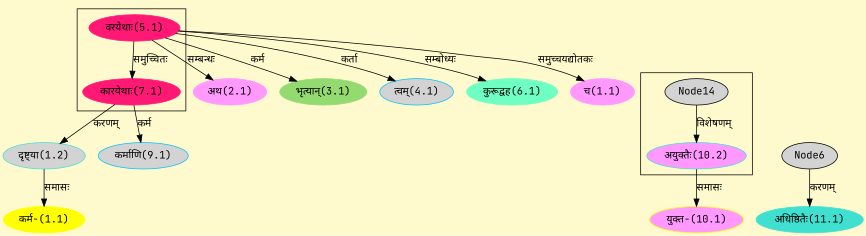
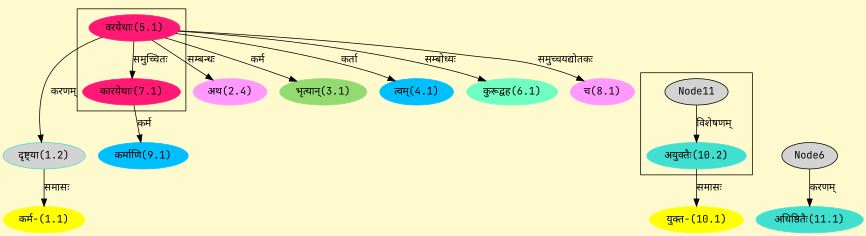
node "अथ(2.1)": label "अथ(2.1)" -> "अथ(2.4)"
node "त्वम्(4.1)": fillcolor lightgrey -> #00bfff
node "च(1.1)": label "च(1.1)" -> "च(8.1)"
node "Node14": label "Node14" -> "Node11"
edge "कारयेथाः(7.1)" -> "दृष्ट्या(1.2)": now "वरयेथाः(5.1)" -> "दृष्ट्या(1.2)"
node "कर्माणि(9.1)": fillcolor lightgrey -> #00bfff
node "अयुक्तैः(10.2)": fillcolor #ff99ff -> #40e0d0
node "युक्त-(10.1)": fillcolor #ff99ff -> #ffff00
